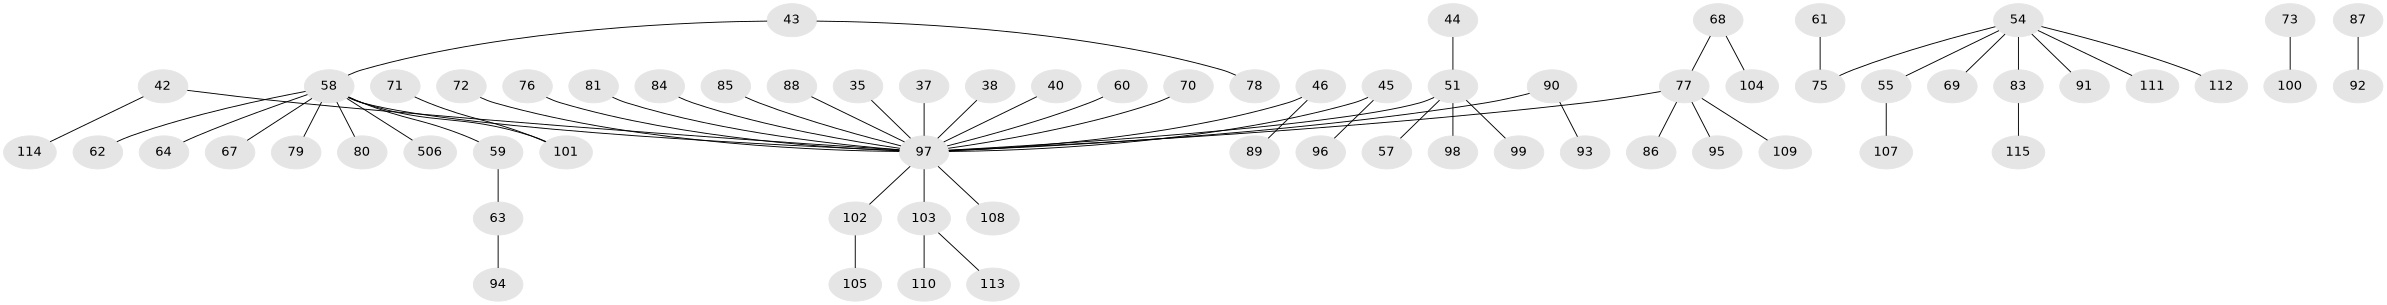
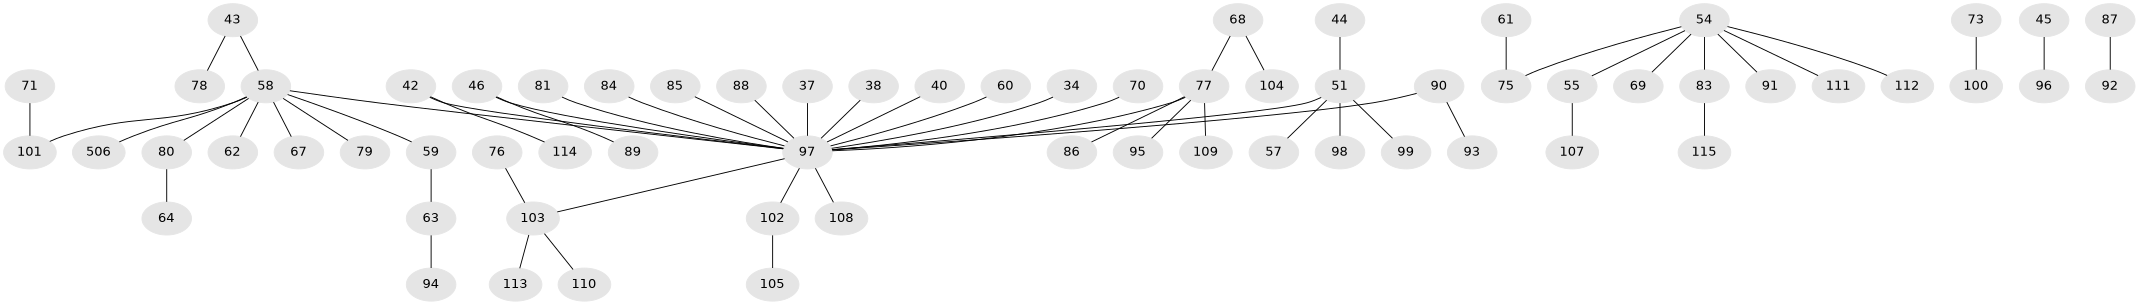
node "72": removed
node "35": label "35" -> "34"
edge "58" -- "64": now "80" -- "64"
edge "76" -- "97": now "76" -- "103"
edge "45" -- "97": removed
